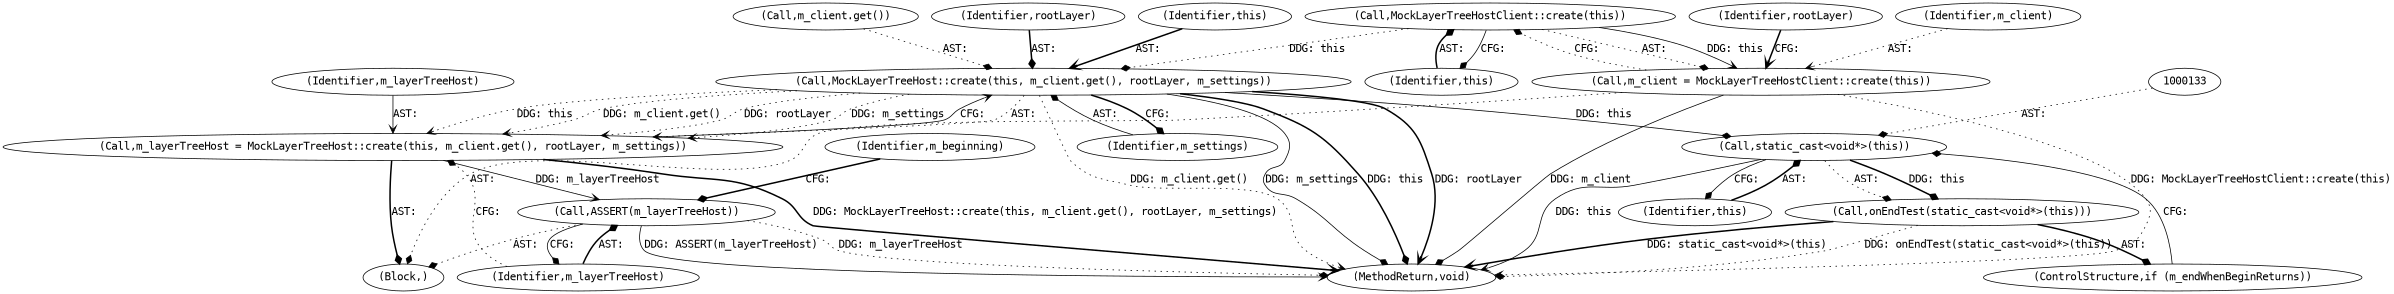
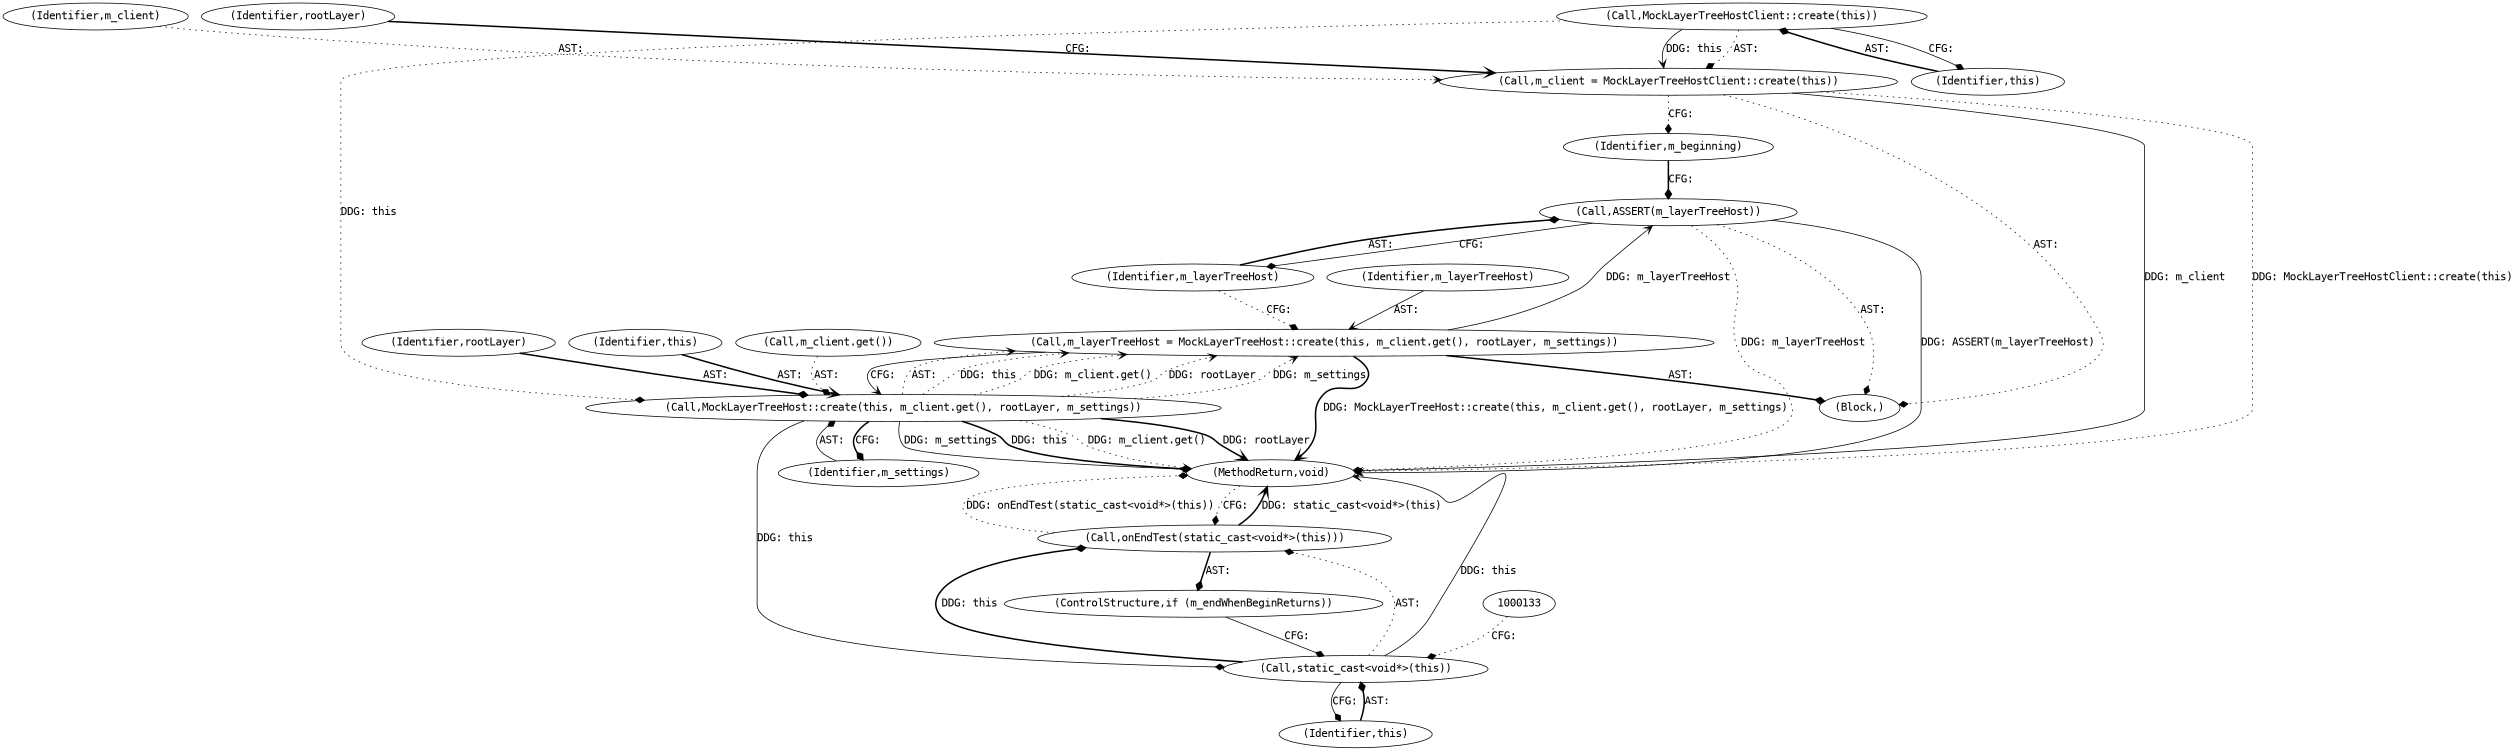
edge "(Call,m_client = MockLayerTreeHostClient::create(this))" -> "(Call,MockLayerTreeHostClient::create(this))": now "(Call,m_client = MockLayerTreeHostClient::create(this))" -> "(Identifier,m_beginning)"
edge "1000133" -> "(Call,static_cast<void*>(this))": label "AST: " -> "CFG: "
edge "(MethodReturn,void)" -> "(Call,onEndTest(static_cast<void*>(this)))": added, label "CFG:"
